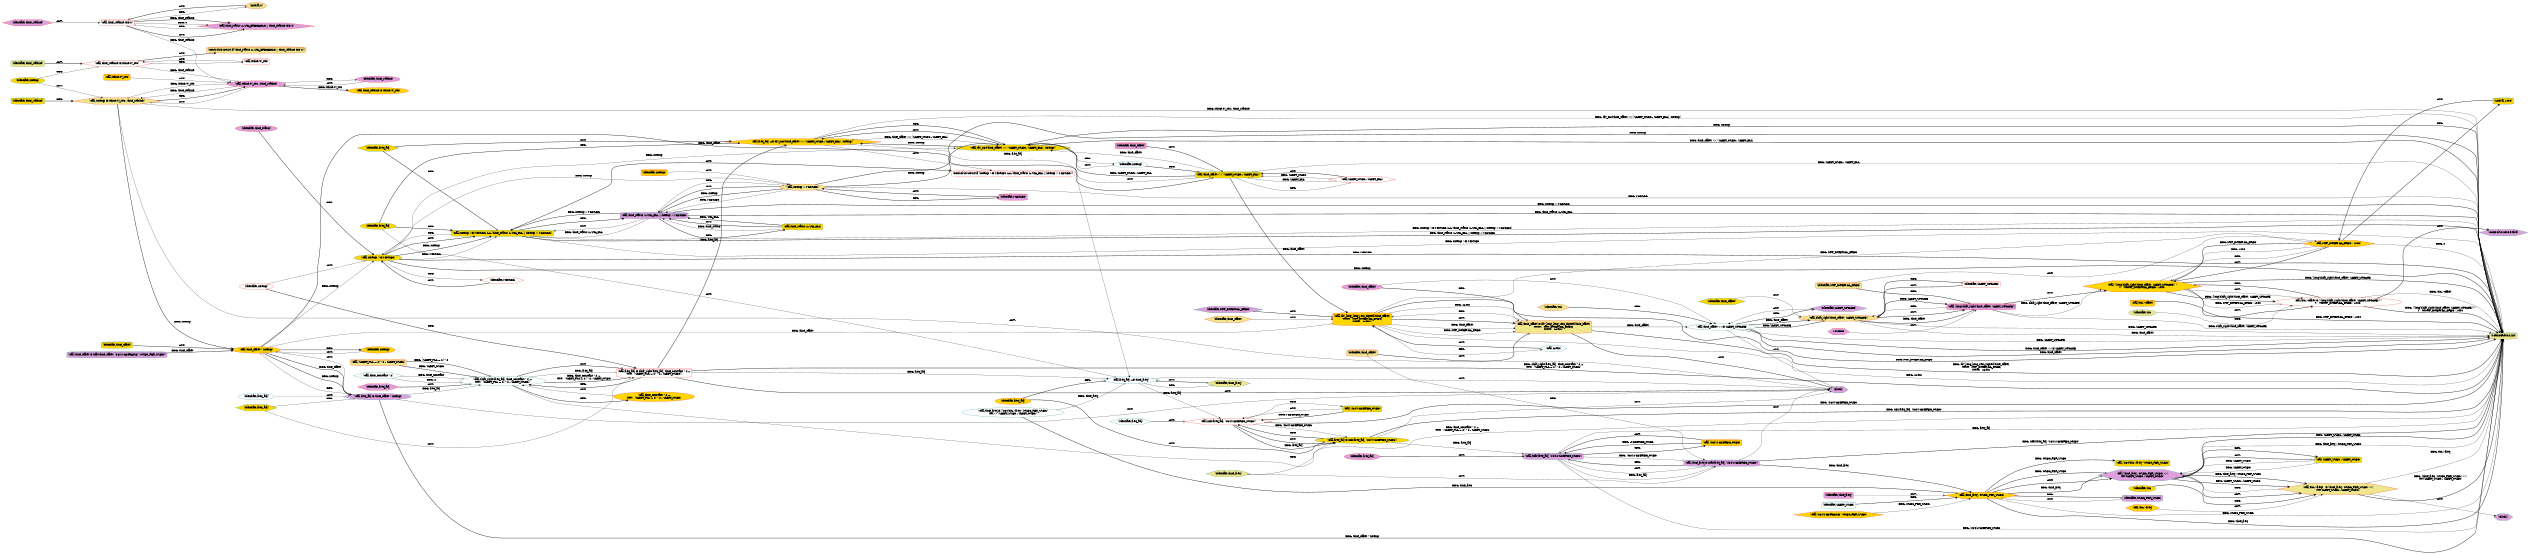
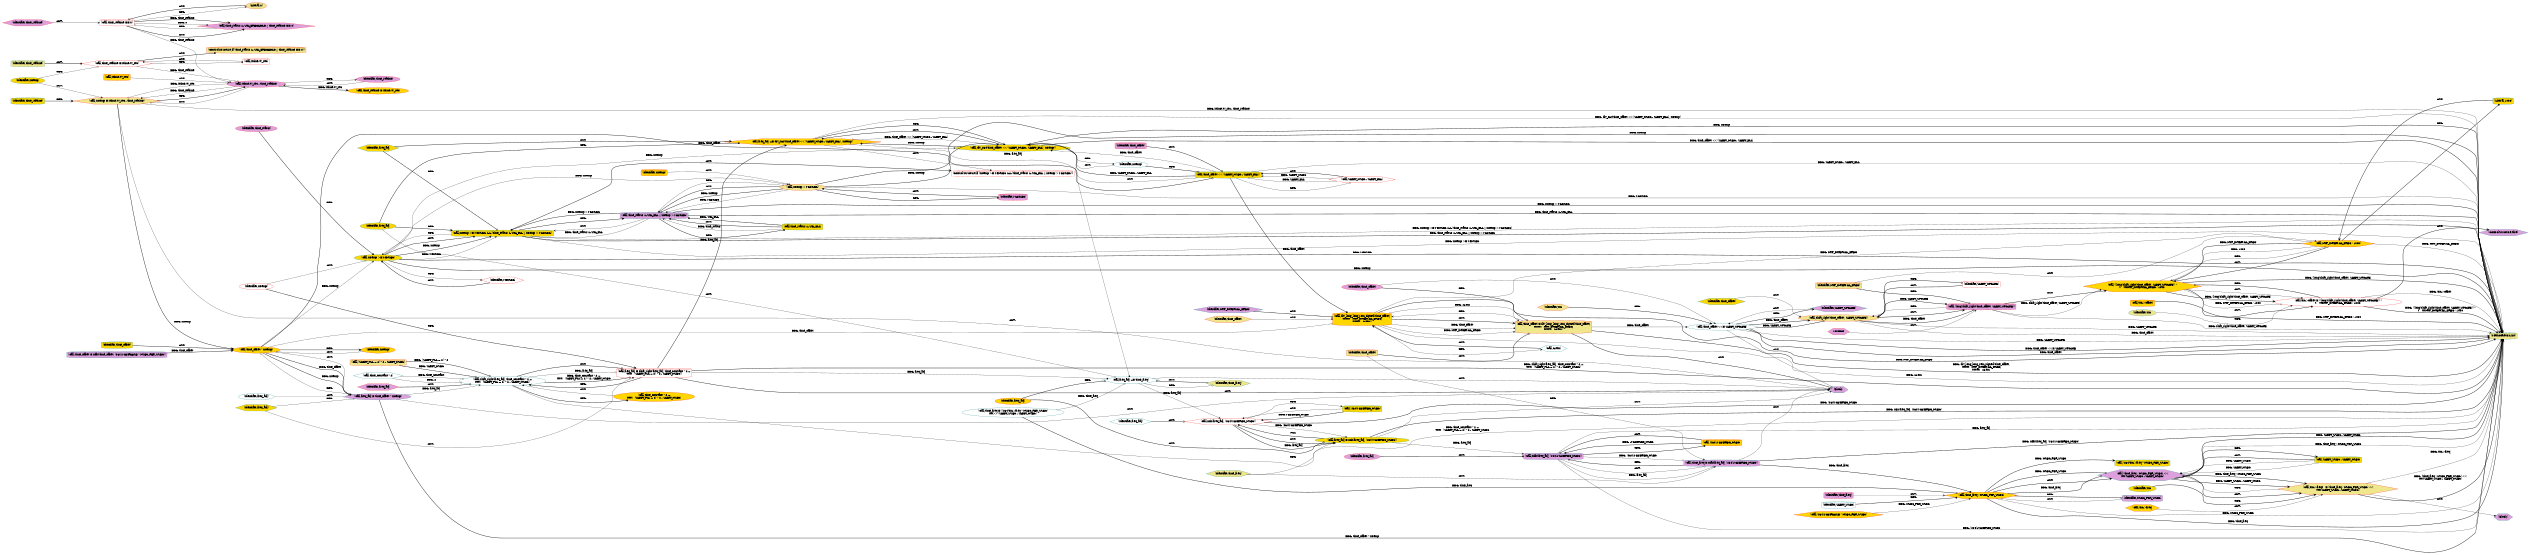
edge "(Call,NTP_INTERVAL_FREQ / 1000)" -> "(MethodReturn,int)": label "DDG: 0" -> "DDG: NTP_INTERVAL_FREQ"
edge "(Call,freq_adj = min(freq_adj, (s64)MAXFREQ_NSEC))" -> "(Call,min(freq_adj, (s64)MAXFREQ_NSEC))": label "CFG: " -> "PLL: "
